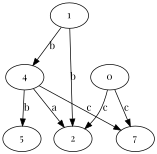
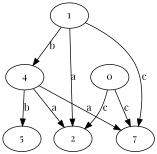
edge "1" -> "7": added, label "c"
edge "1" -> "2": label "b" -> "a"
edge "4" -> "7": label "c" -> "a"
